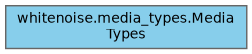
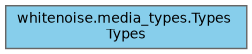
node "whitenoise.media_types.Media Types": label "whitenoise.media_types.Media Types" -> "whitenoise.media_types.Types Types"
